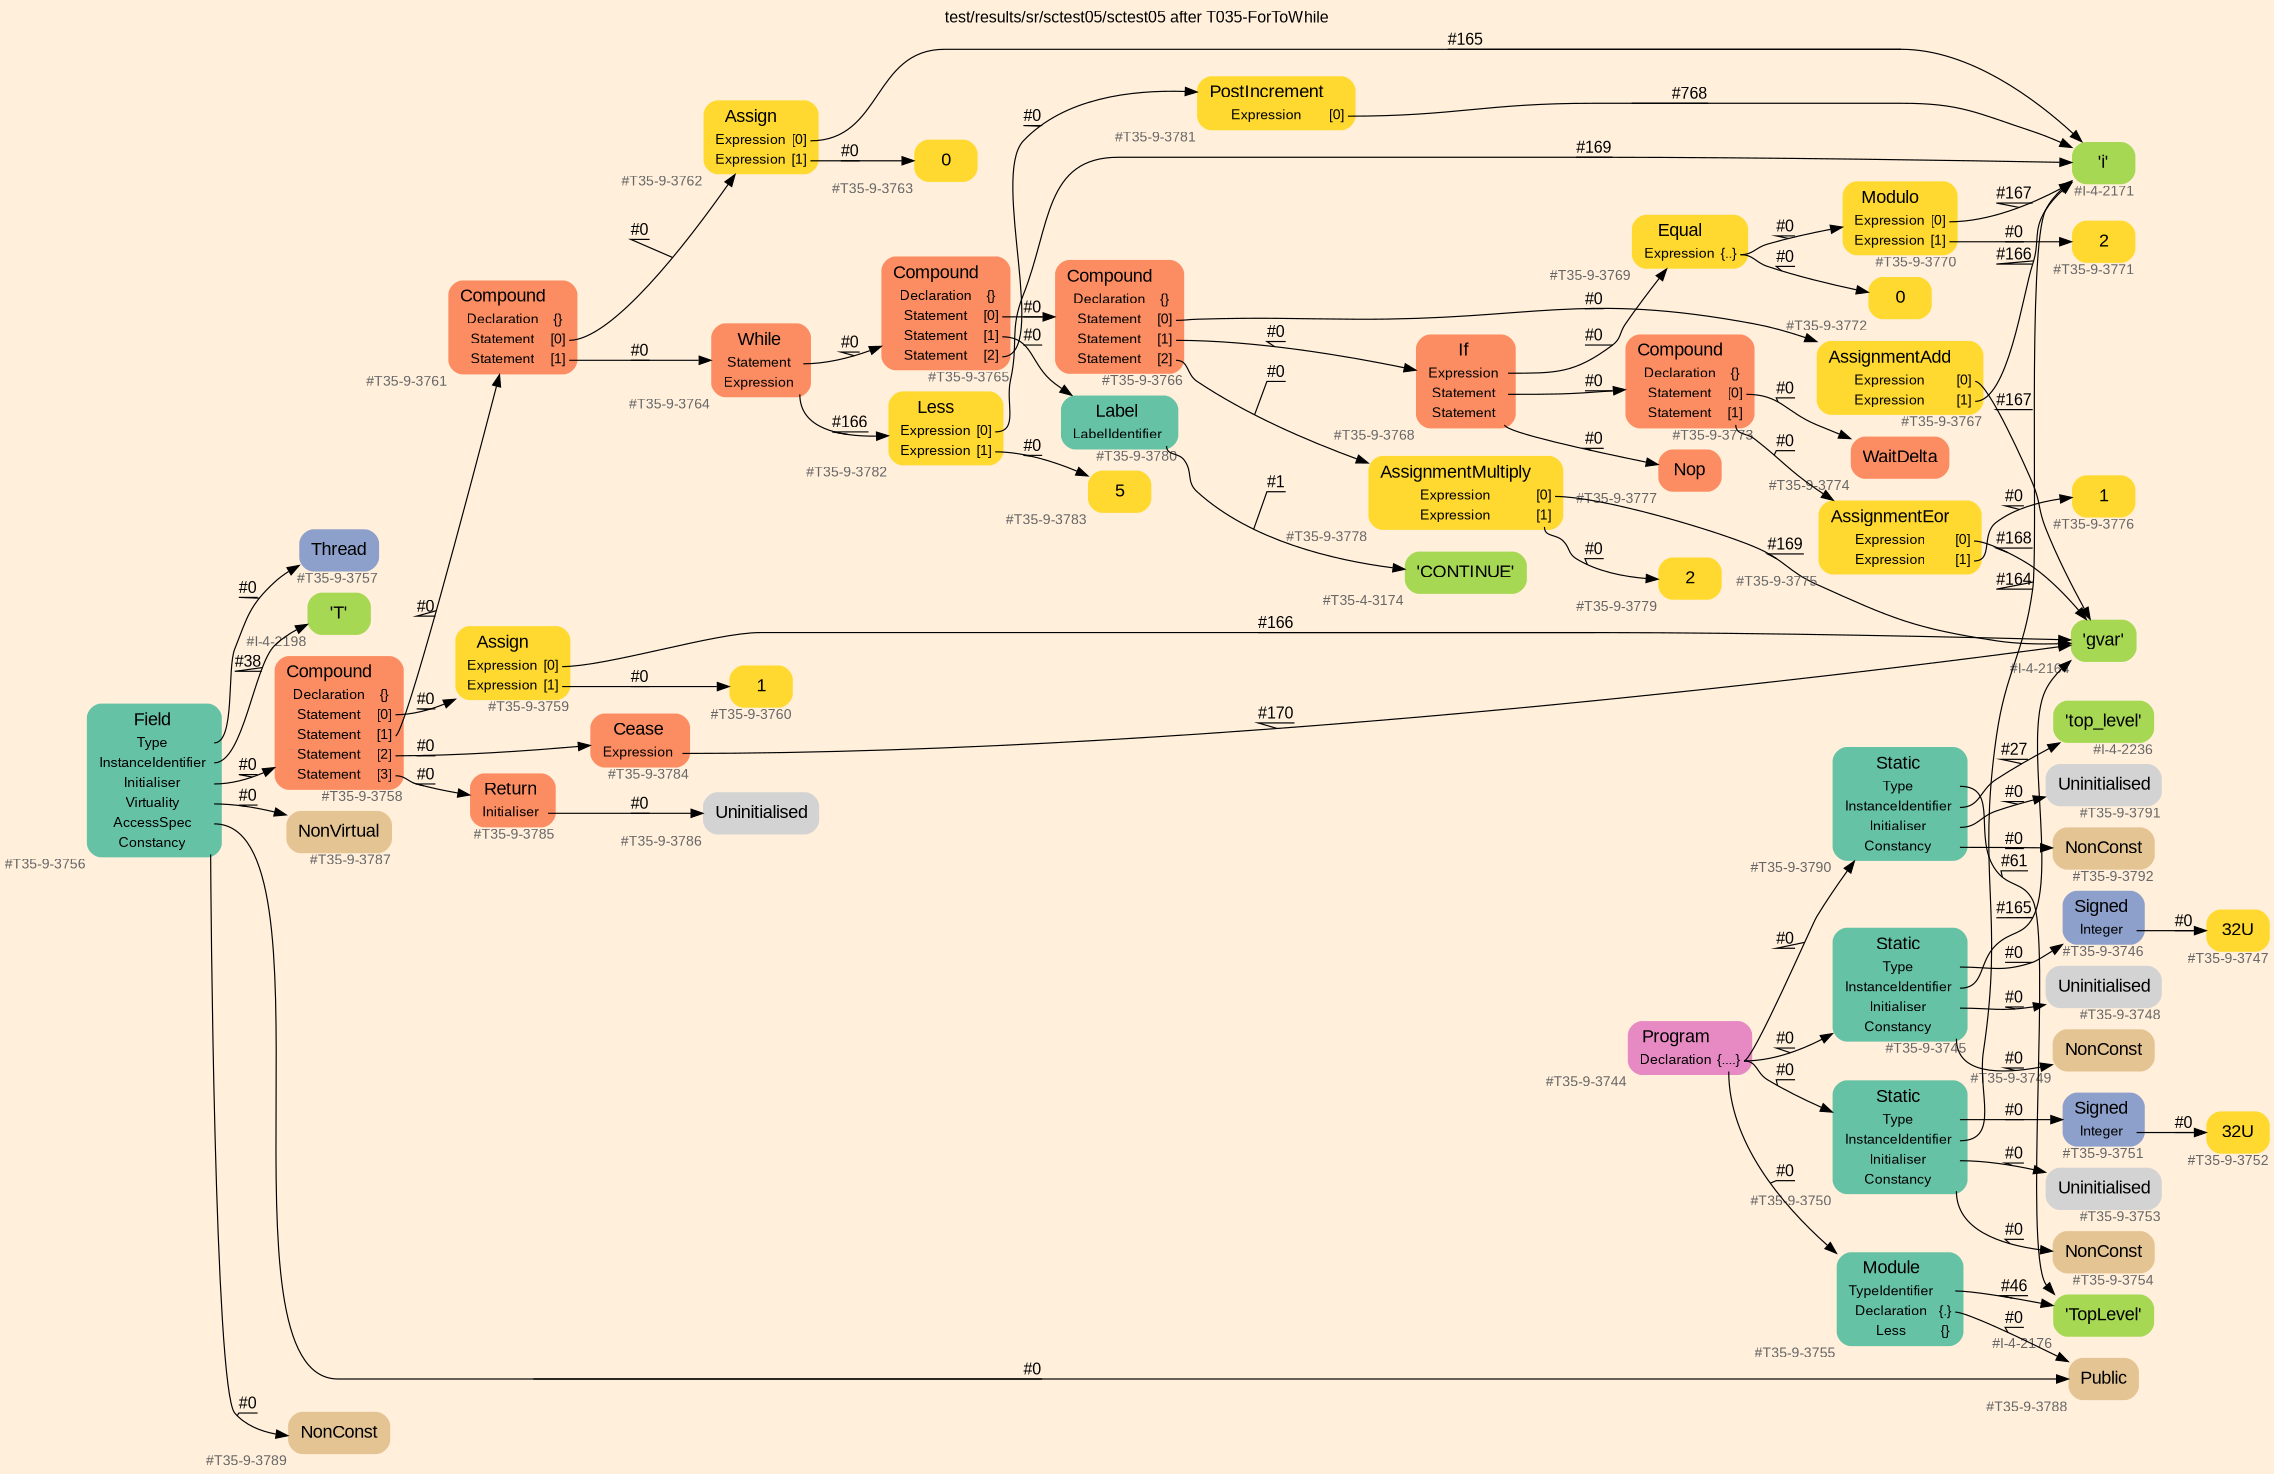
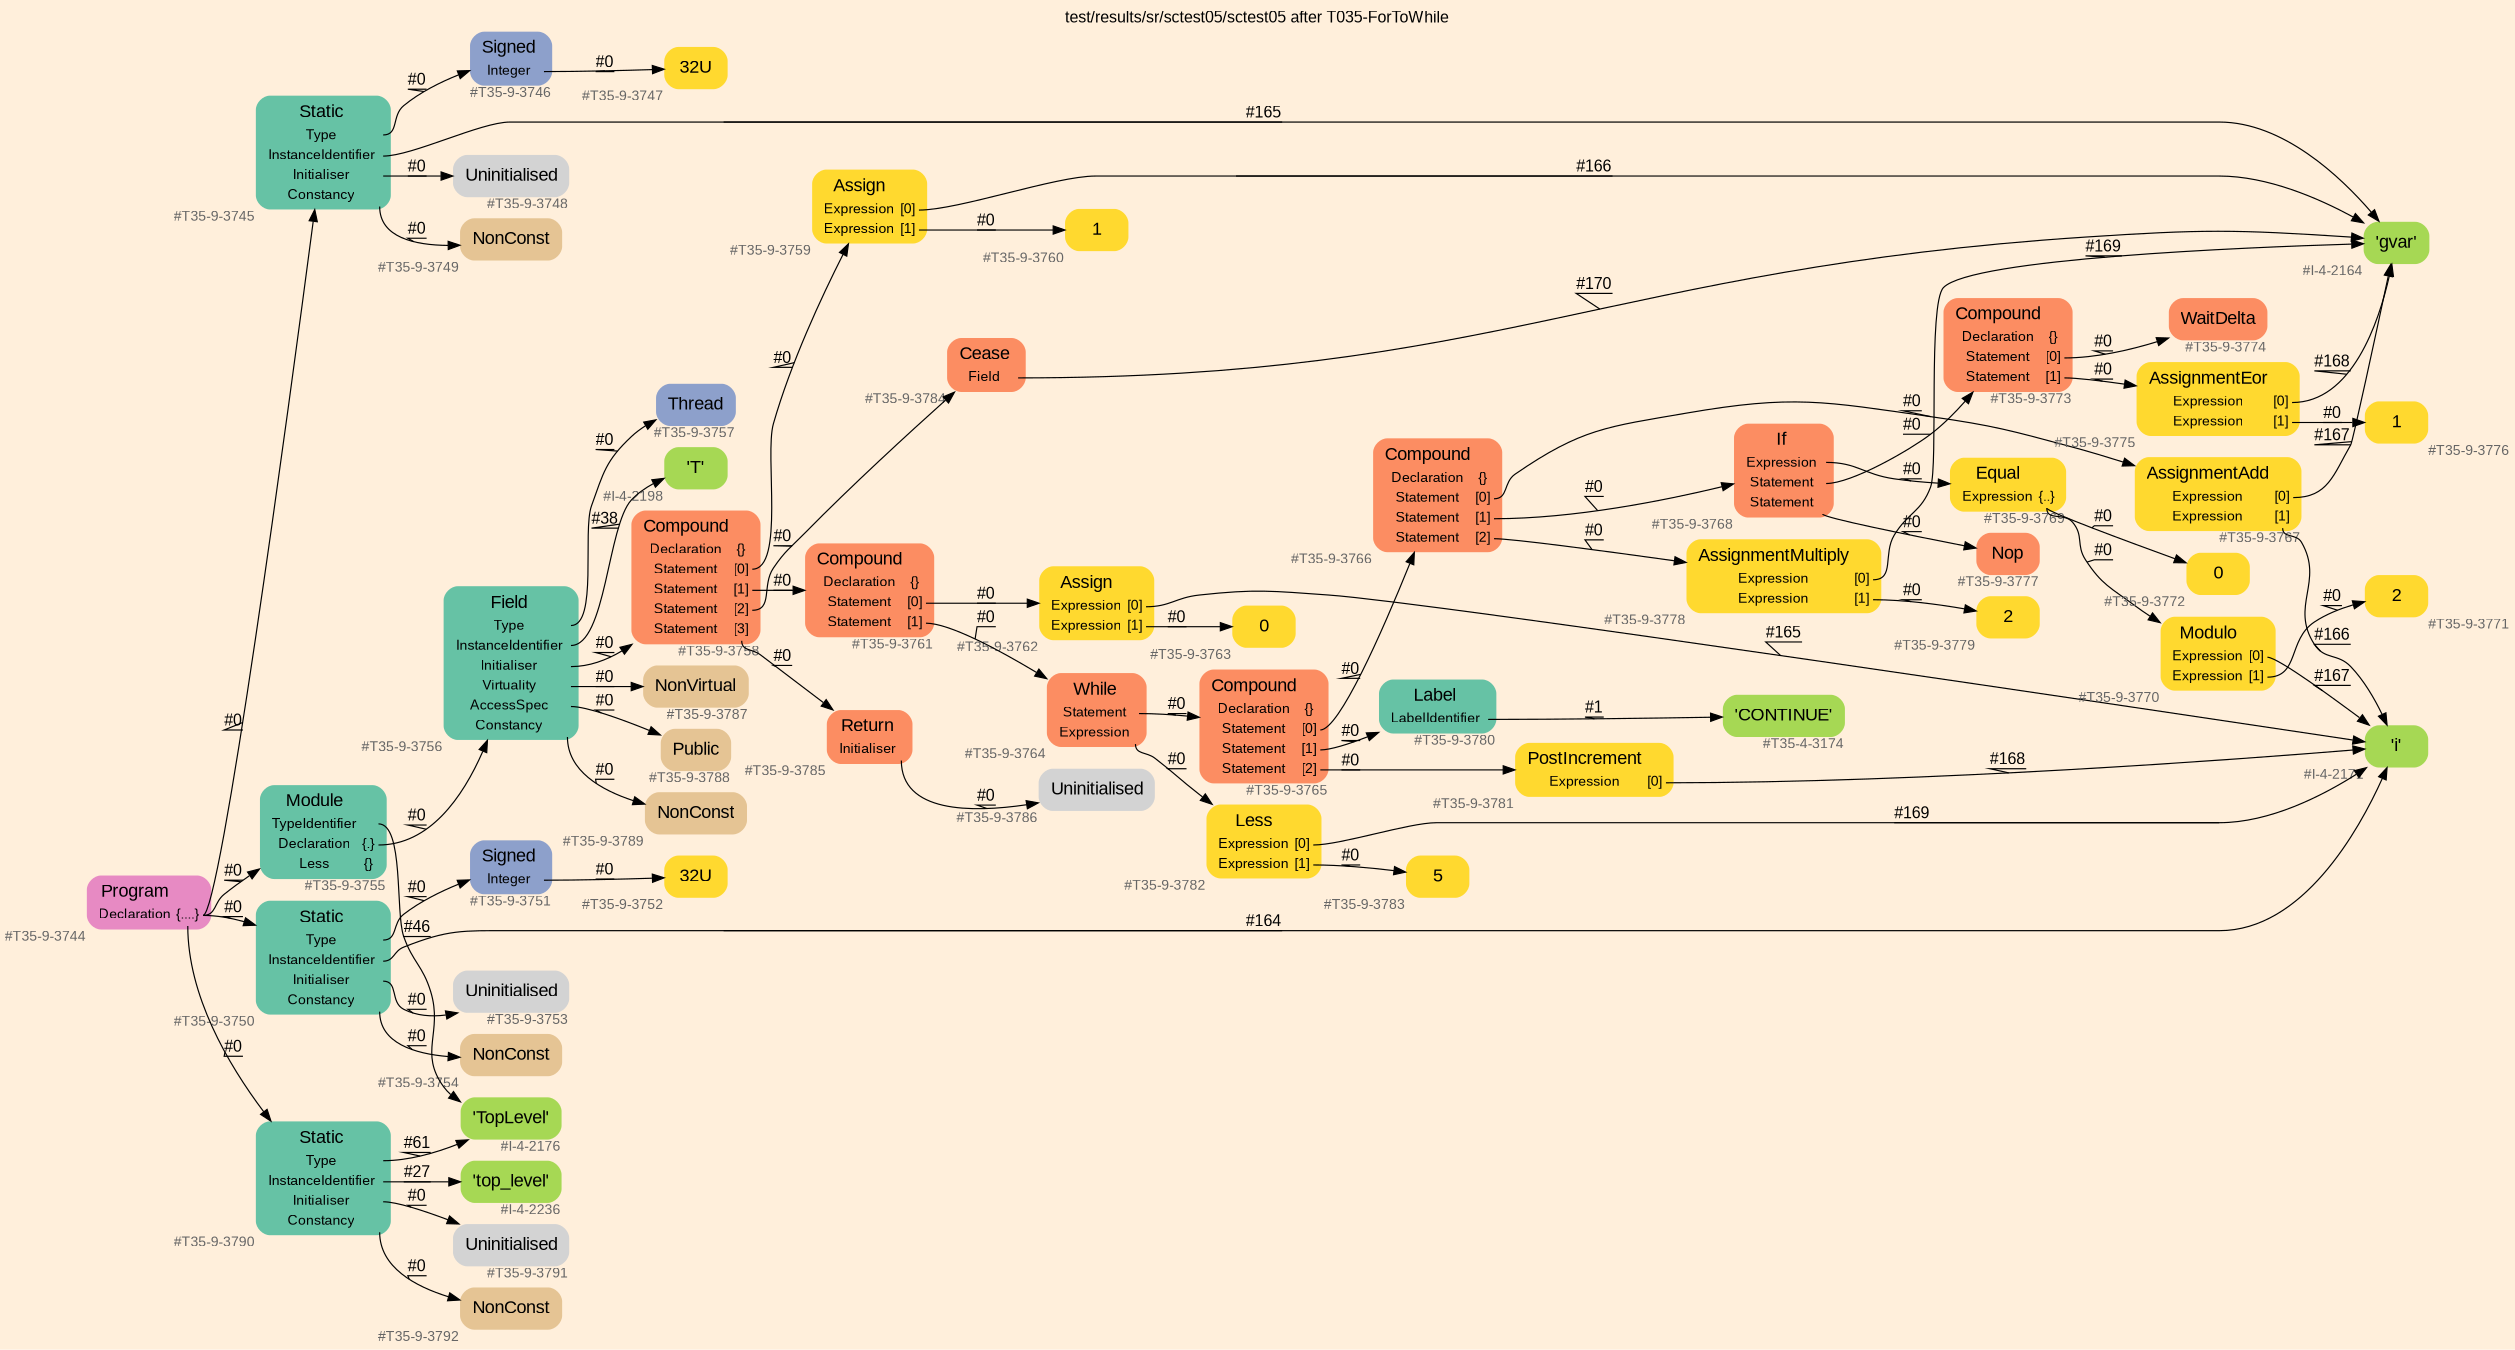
edge "PostIncrement" -> "'i'": label "#768" -> "#168"
edge "While" -> "Less": label "#166" -> "#0"
node "Cease": text "Expression" -> "Field"
edge "Module" -> "Public": now "Module" -> "Field"
